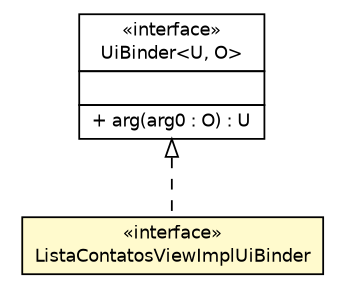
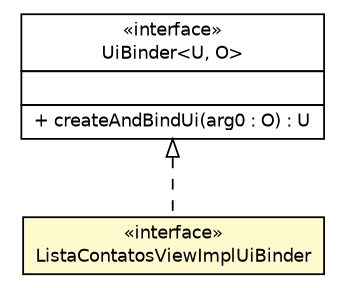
node "UiBinder<U, O>": text "+ arg(arg0 : O) : U" -> "+ createAndBindUi(arg0 : O) : U"
